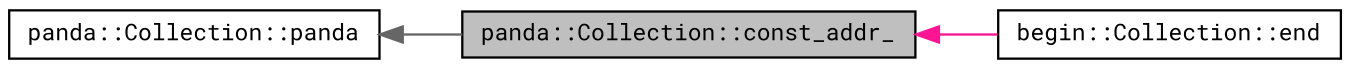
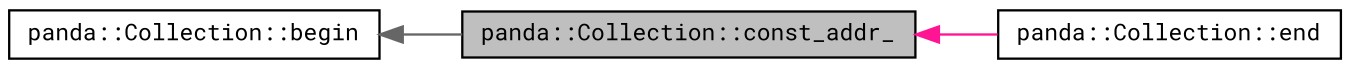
node "panda::Collection::panda": label "panda::Collection::panda" -> "panda::Collection::begin"
node "begin::Collection::end": label "begin::Collection::end" -> "panda::Collection::end"
